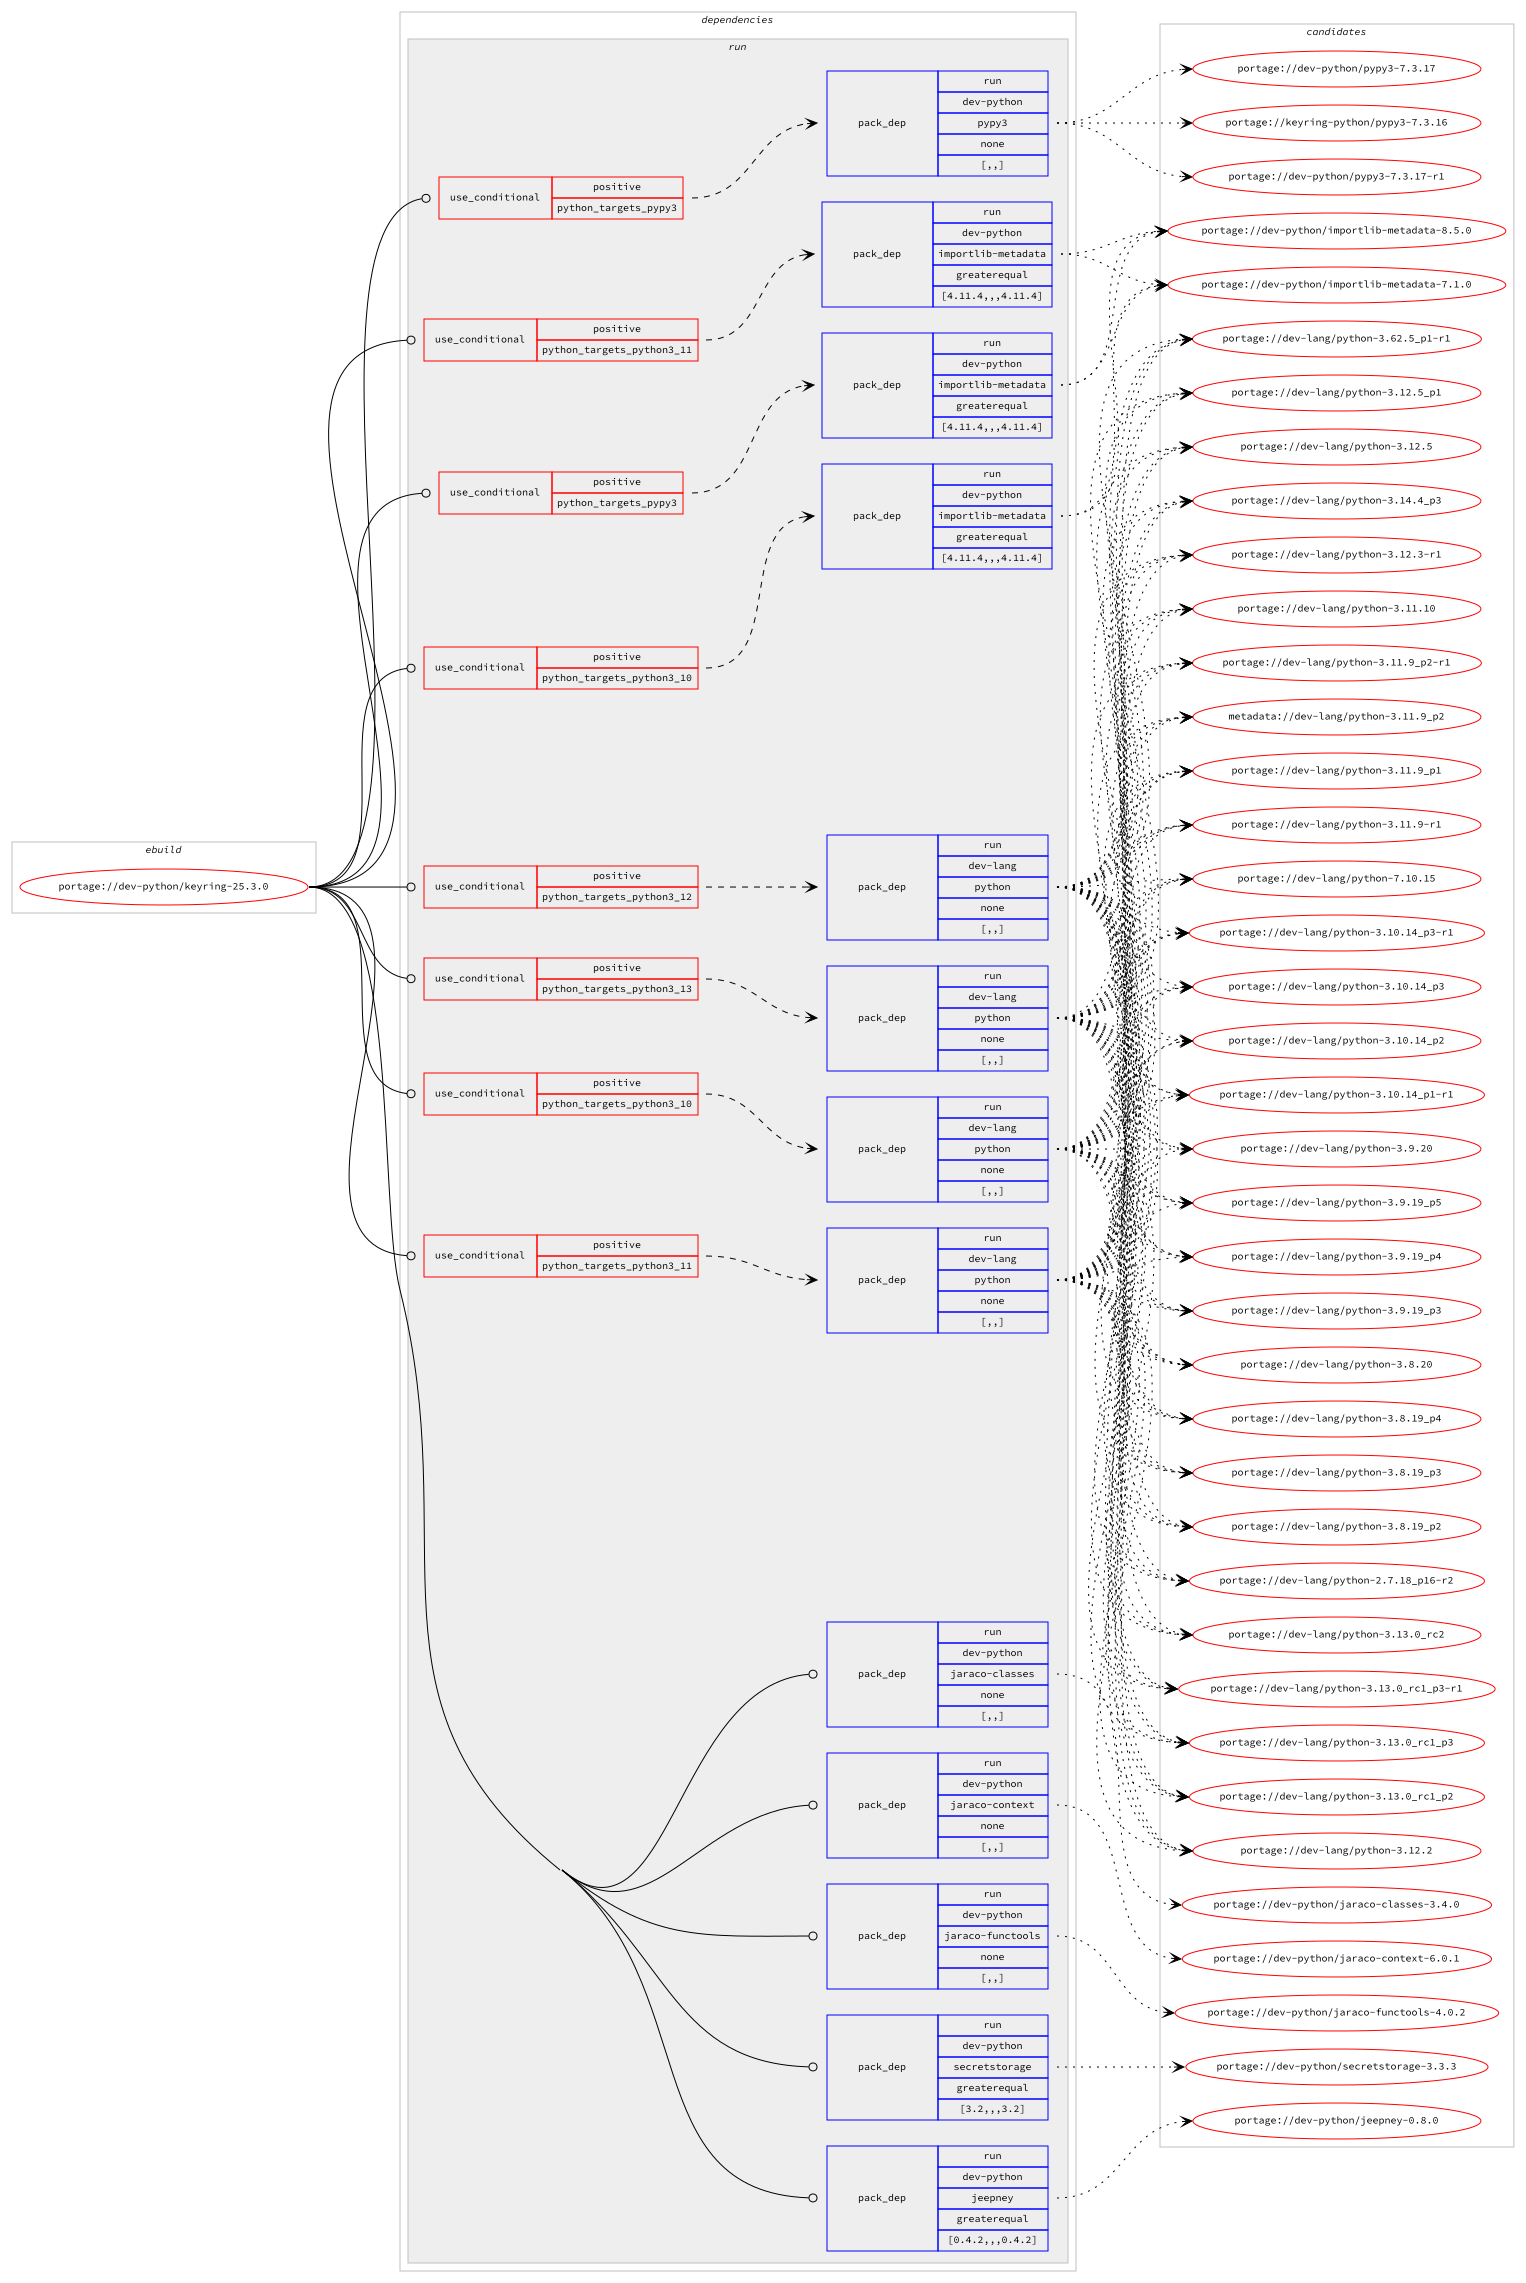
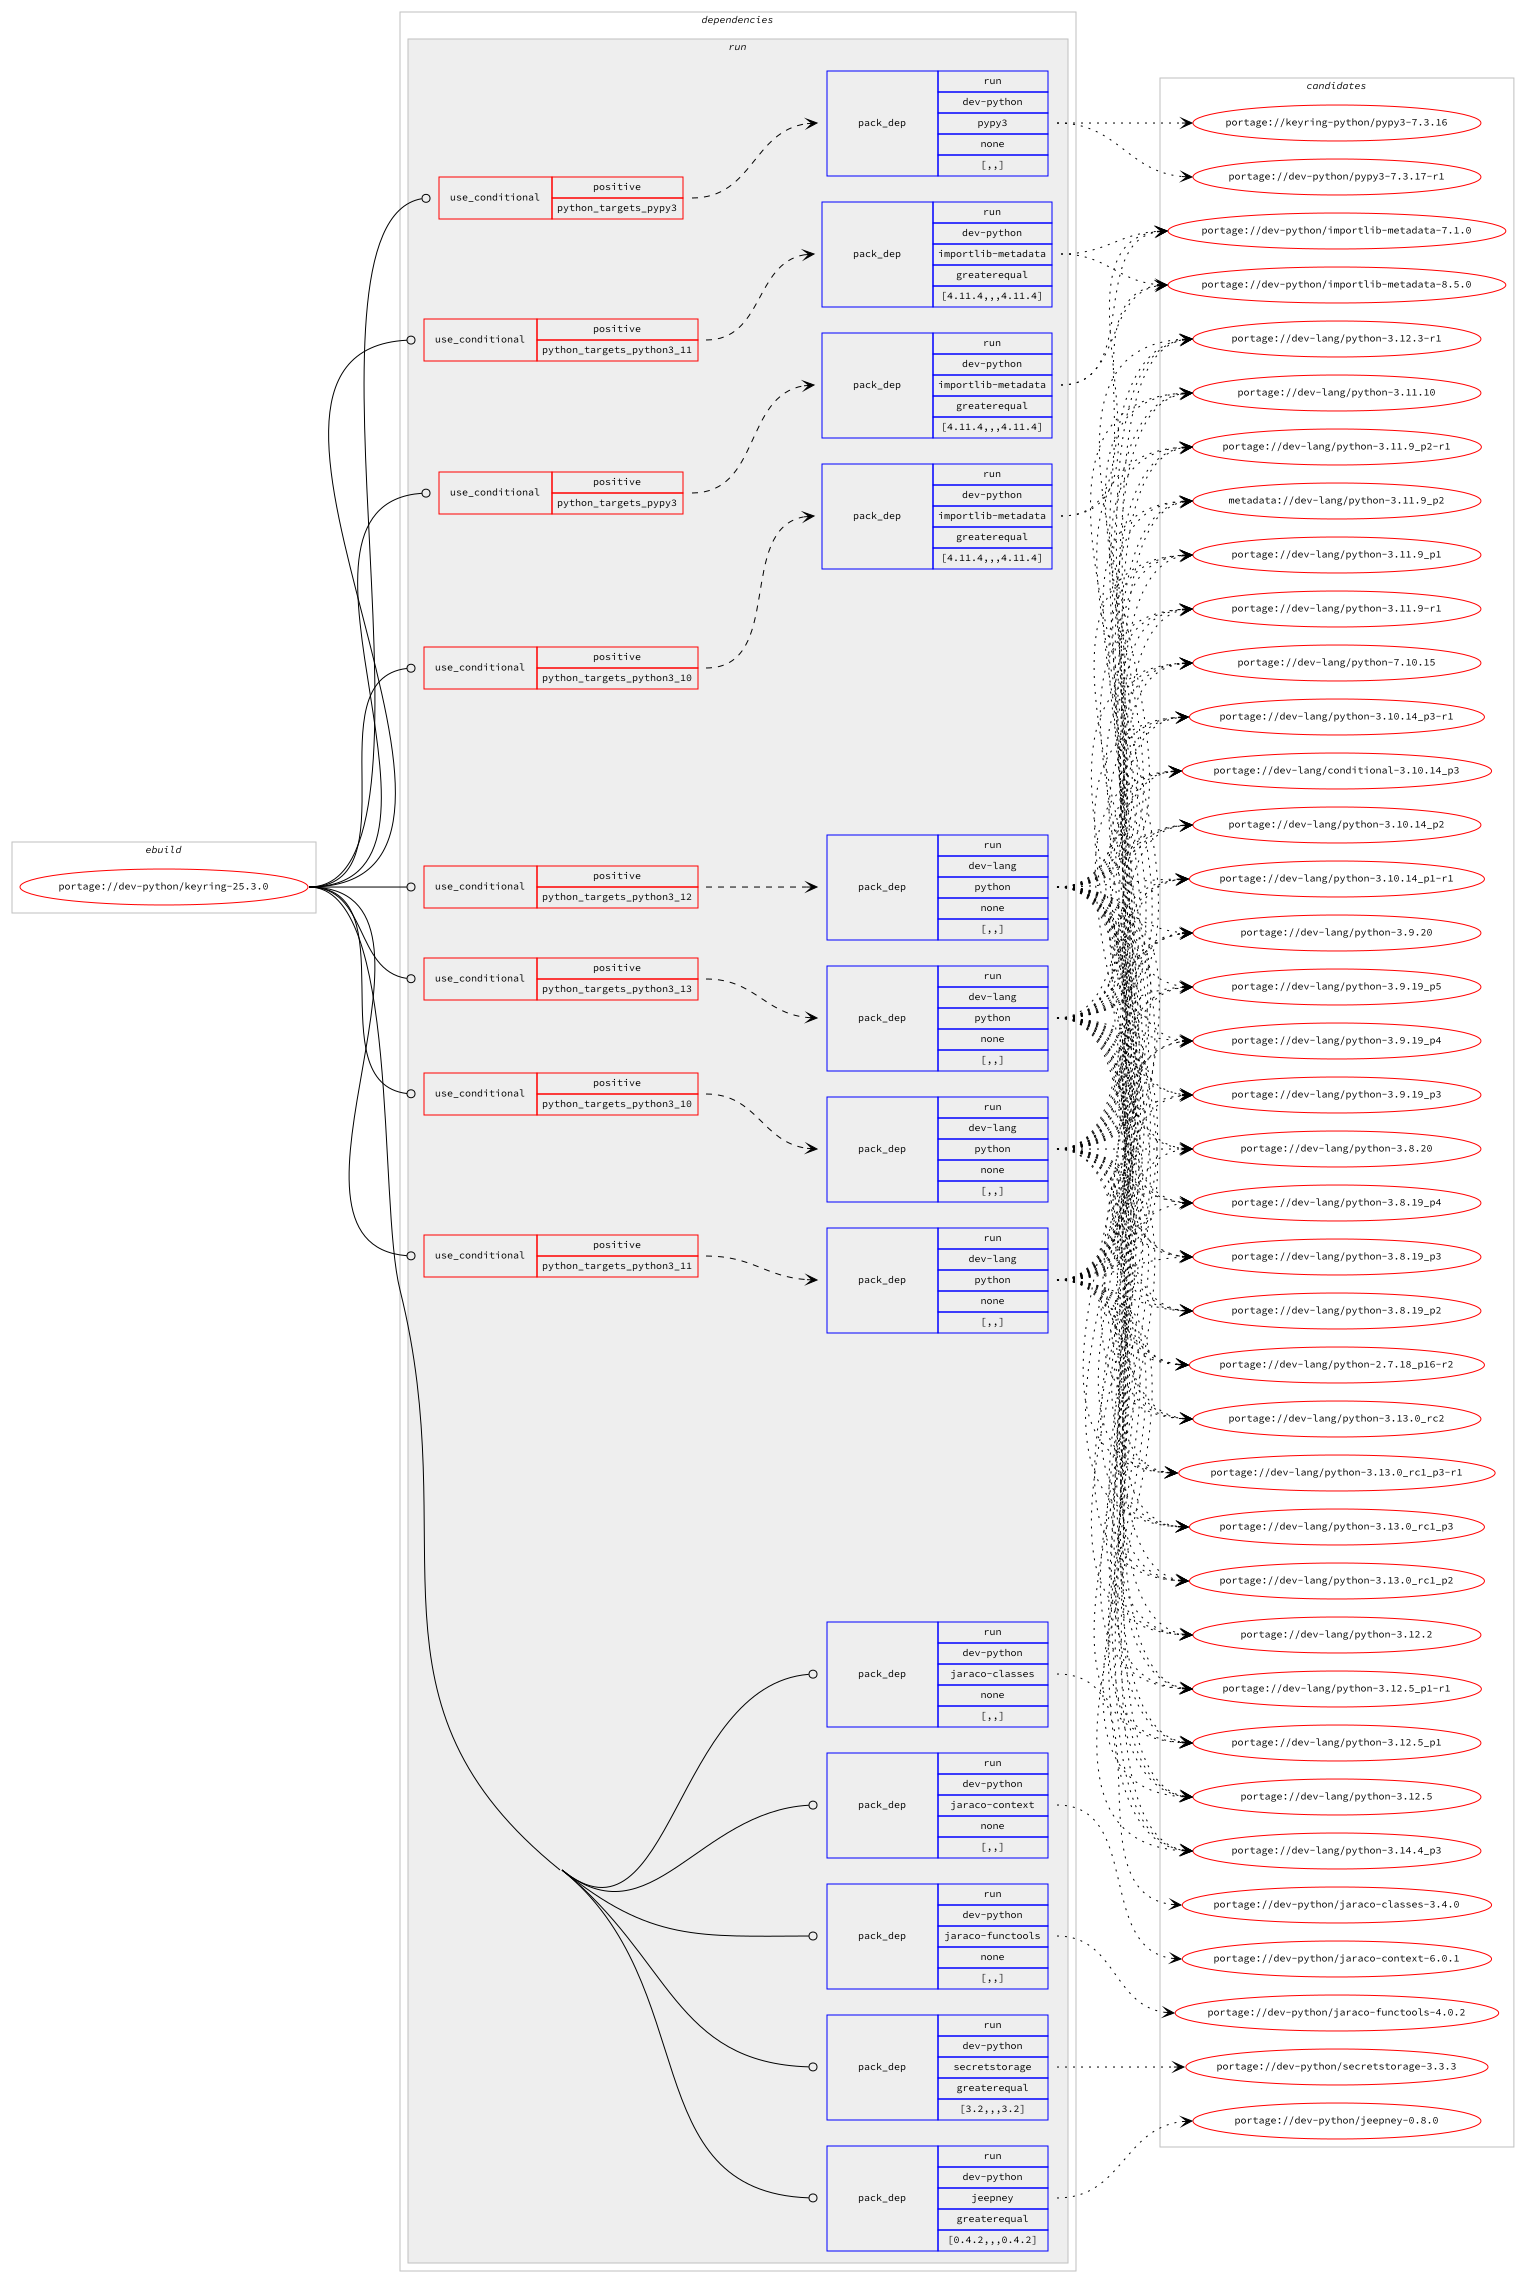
node "portage://dev-python/pypy3-7.3.17": removed
node "portage://dev-lang/python-3.62.5_p1-r1": label "portage://dev-lang/python-3.62.5_p1-r1" -> "portage://dev-lang/python-3.12.5_p1-r1"
node "portage://dev-lang/python-3.10.14_p3": label "portage://dev-lang/python-3.10.14_p3" -> "portage://dev-lang/conditional-3.10.14_p3"
